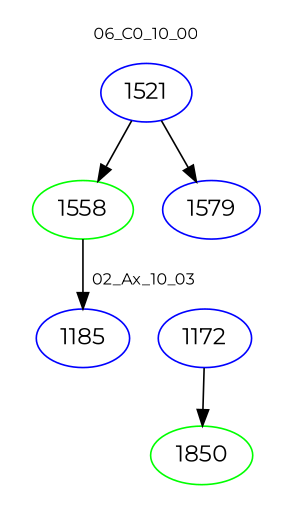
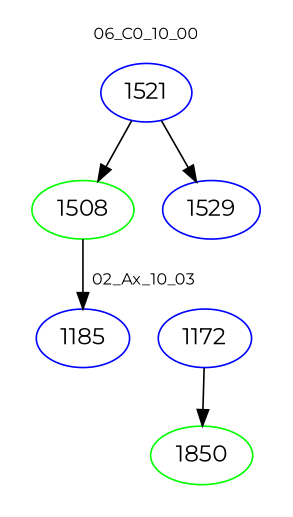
node "1558": label "1558" -> "1508"
node "1579": label "1579" -> "1529"
